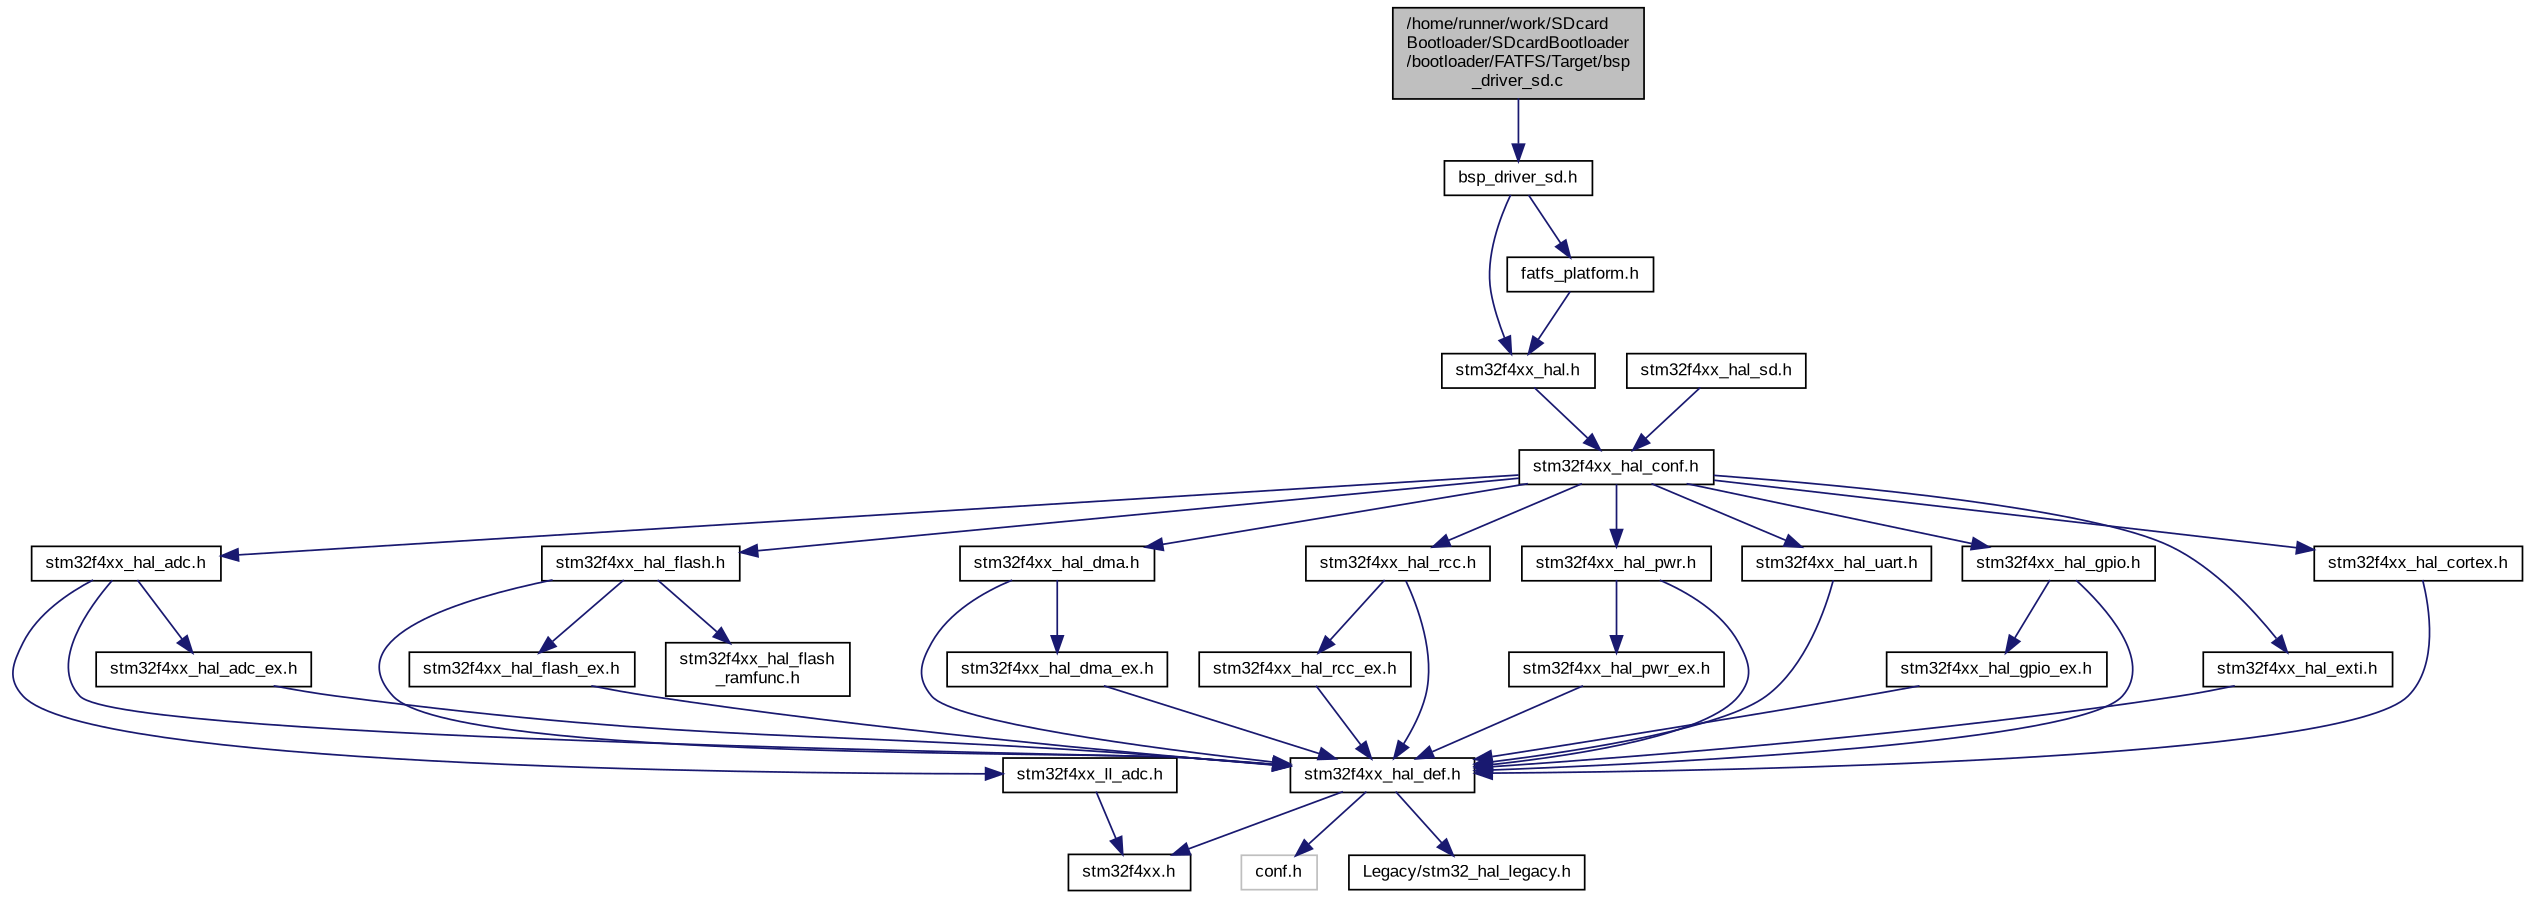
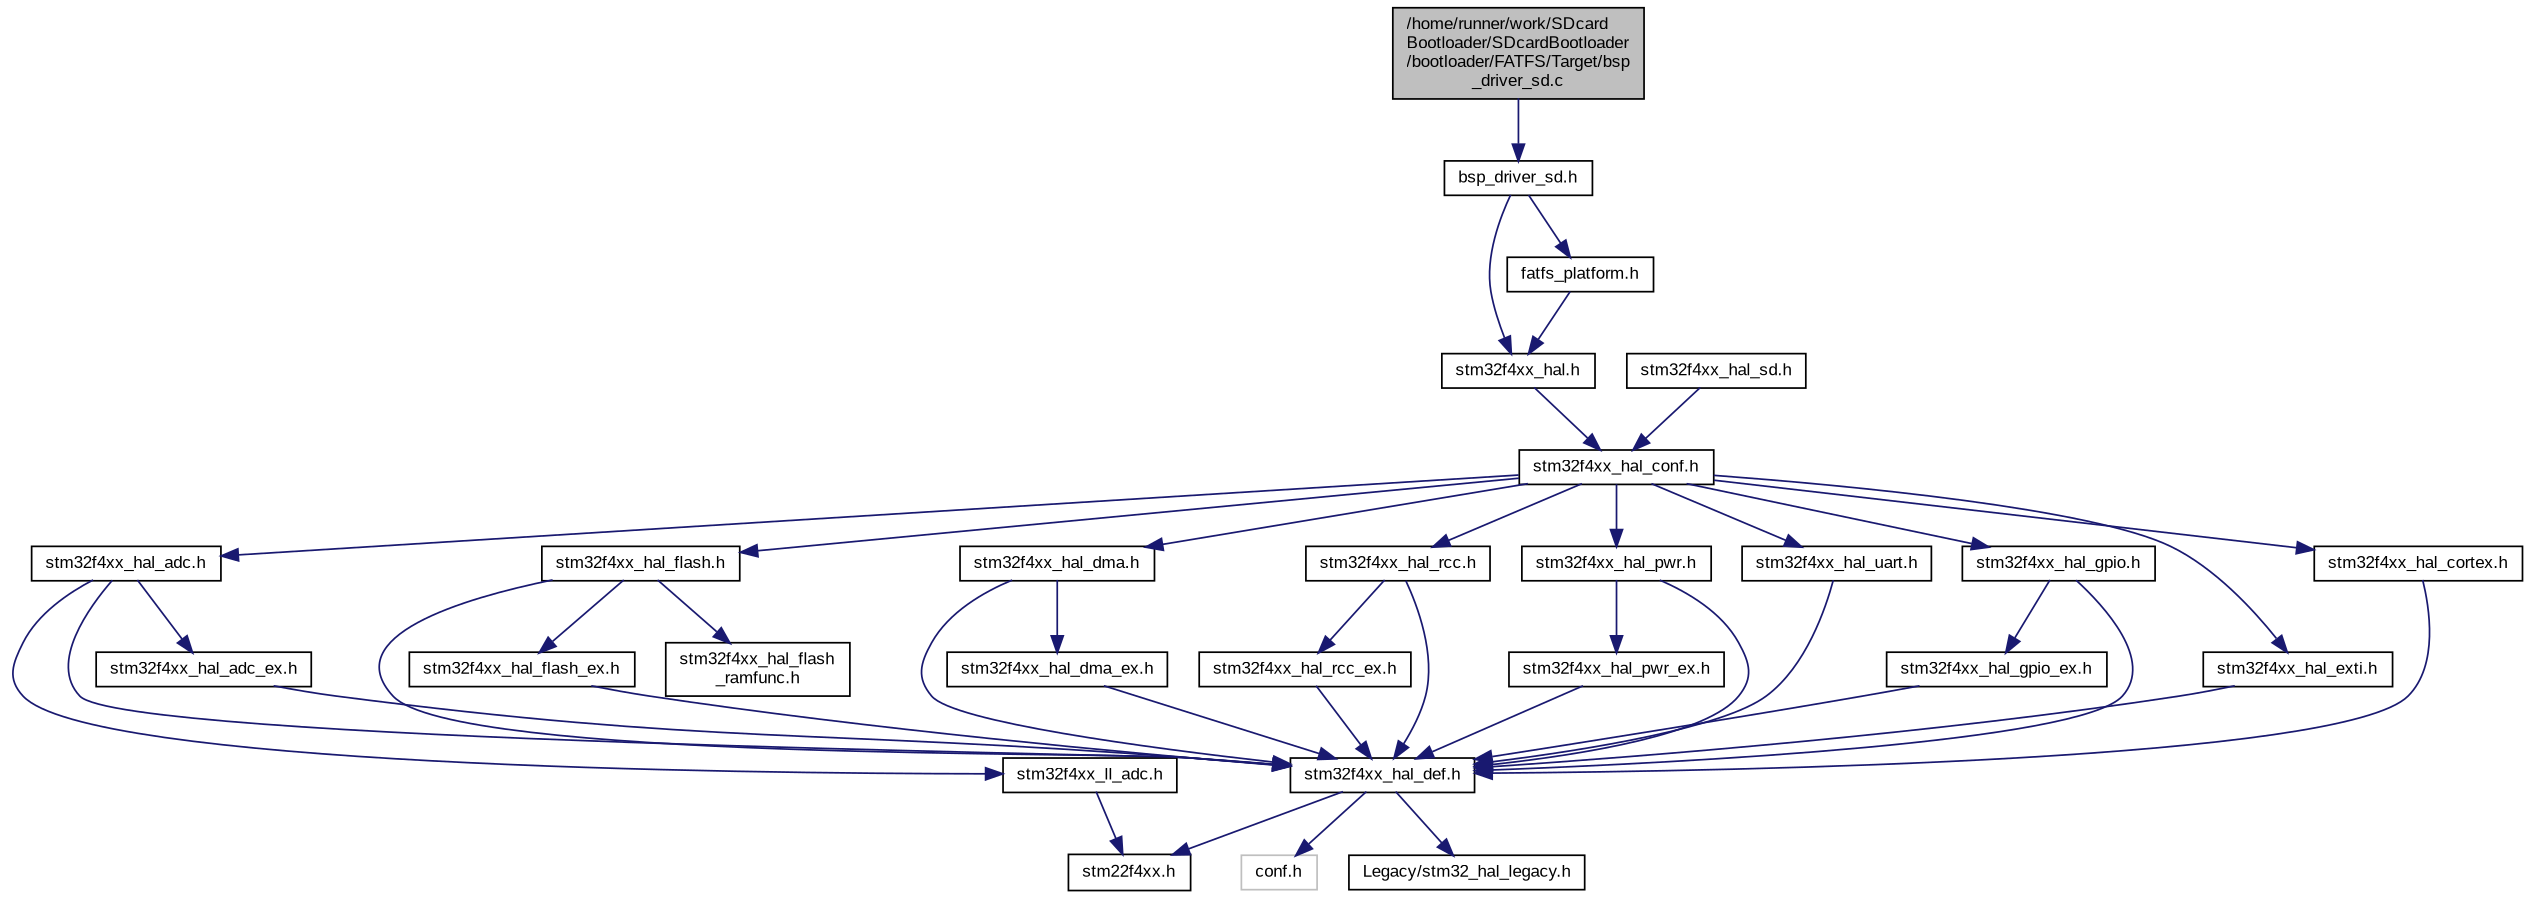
node "stm32f4xx.h": label "stm32f4xx.h" -> "stm22f4xx.h"
